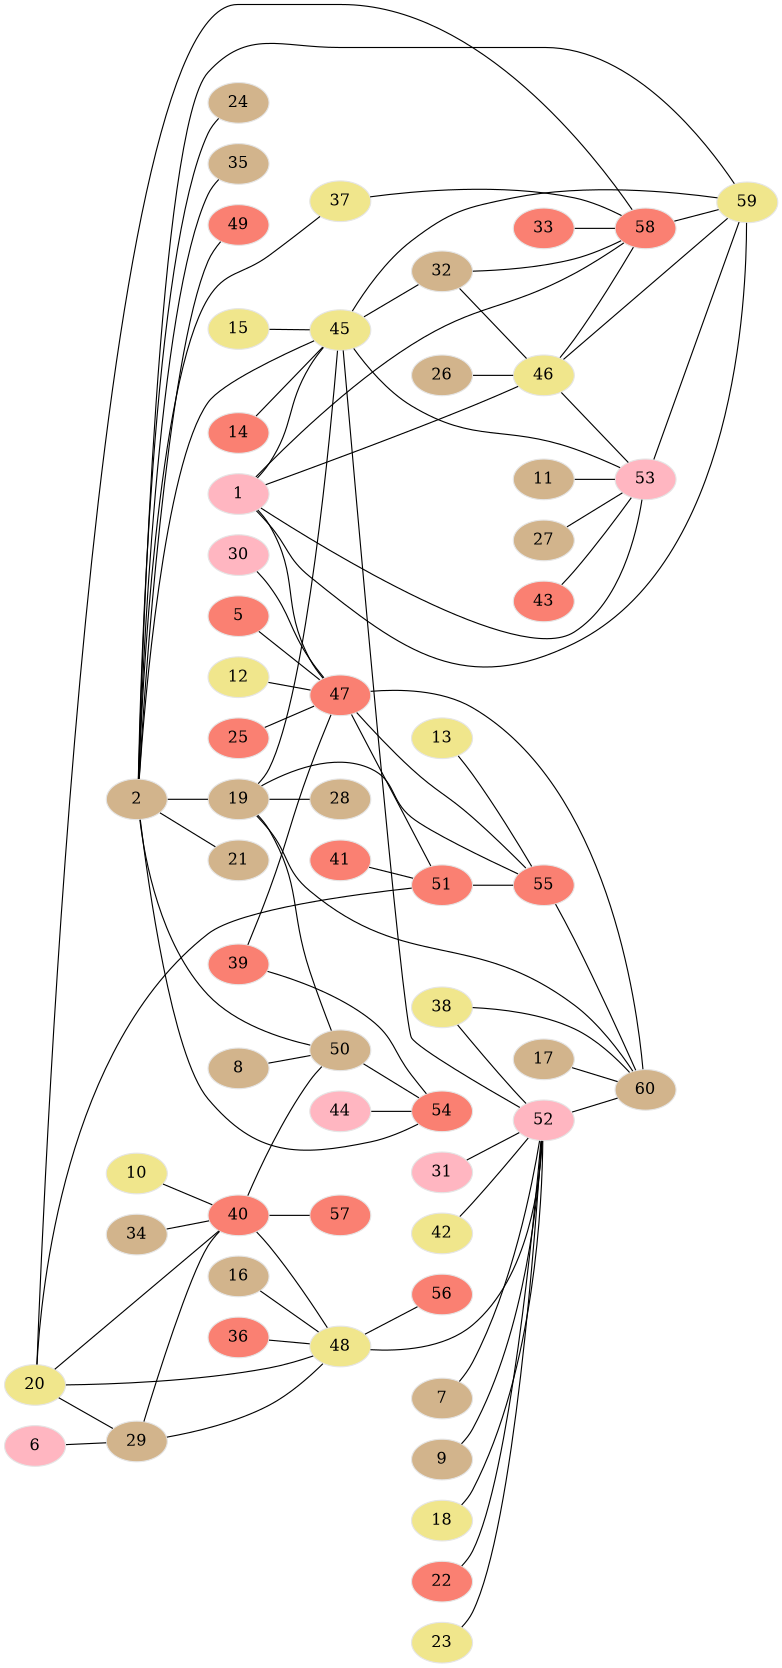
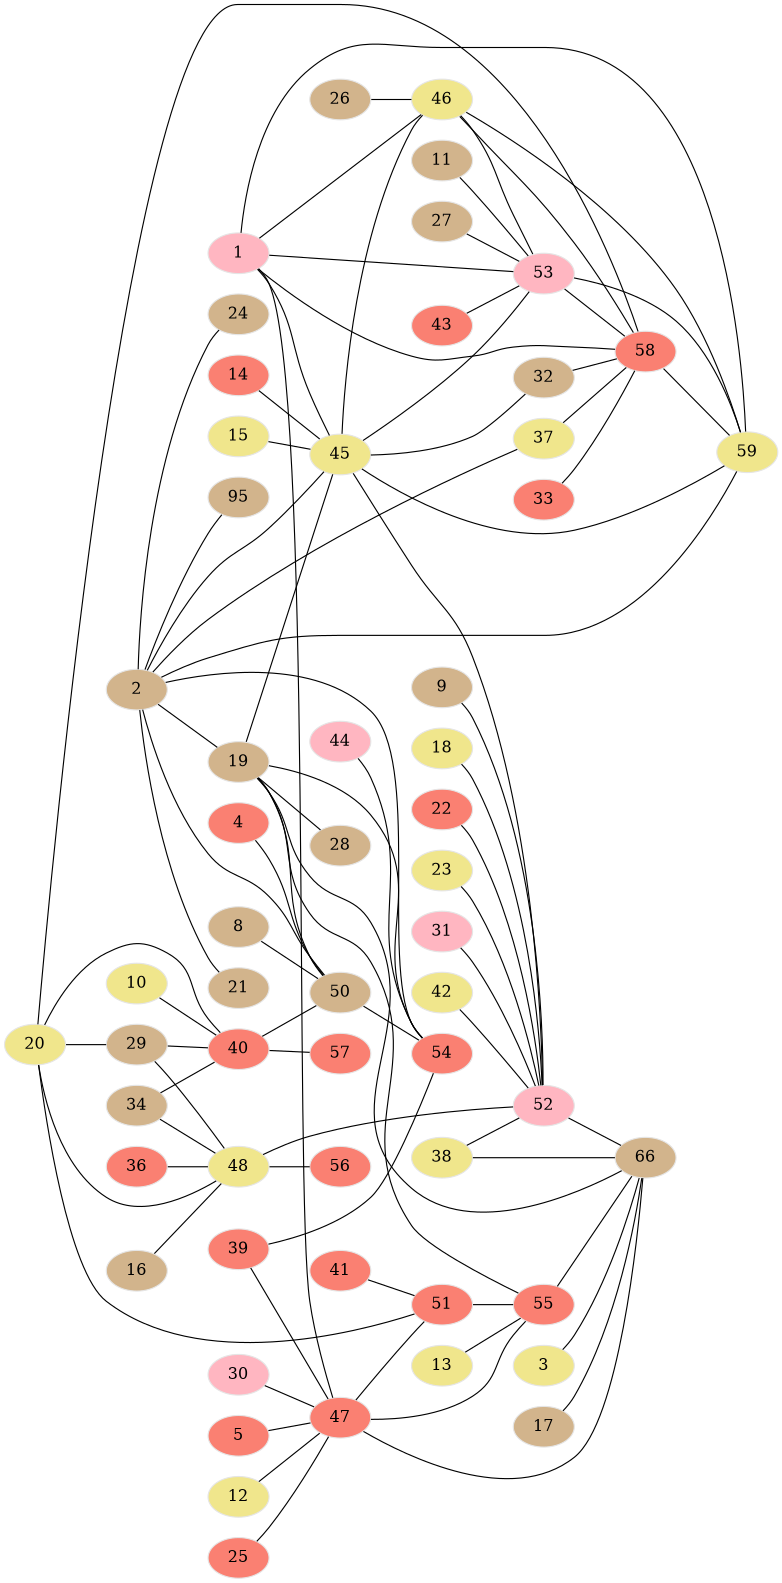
node "35": label "35" -> "95"
node "49": removed
edge "53" -- "58": added
edge "32" -- "46": now "45" -- "46"
edge "19" -- "54": added
node "4": added
node "60": label "60" -> "66"
edge "40" -- "48": now "34" -- "48"
node "3": added
node "7": removed
node "6": removed
